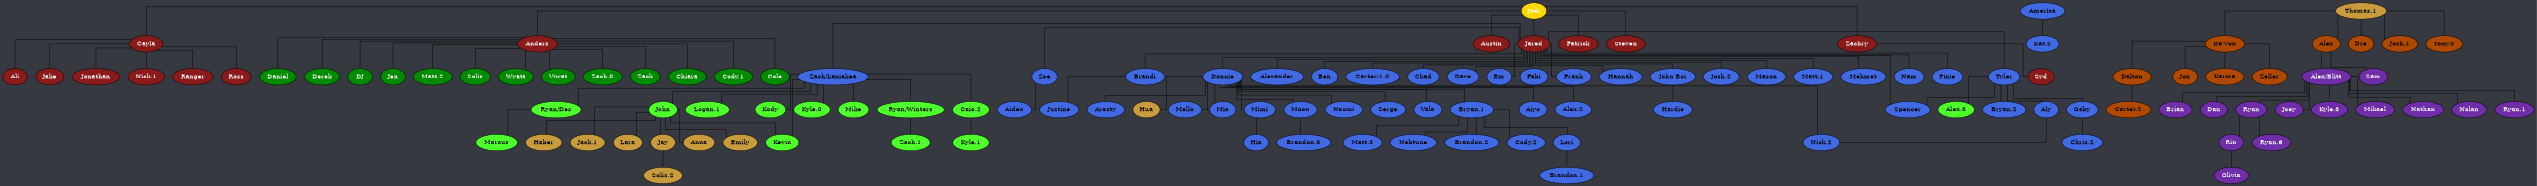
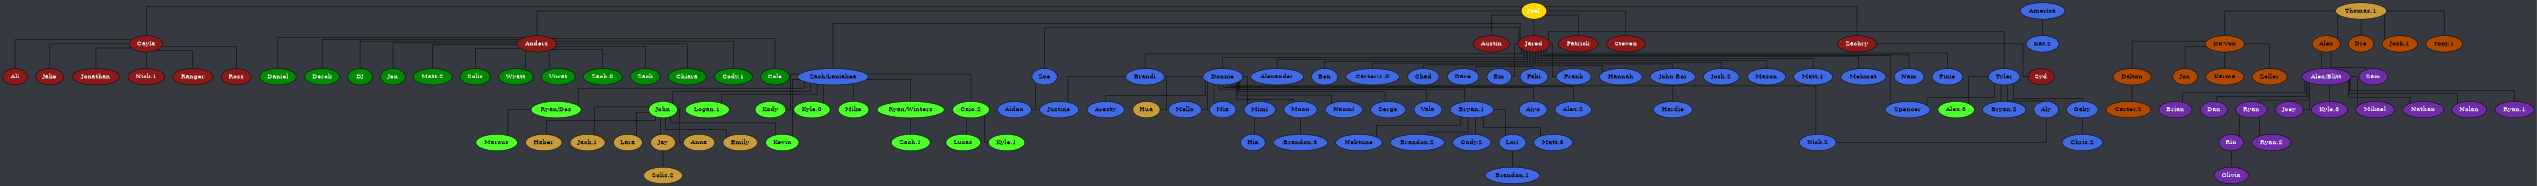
node "Tony.0": label "Tony.0" -> "Tony.1"
node "Lucas": added
node "Ryan.6": label "Ryan.6" -> "Ryan.2"
